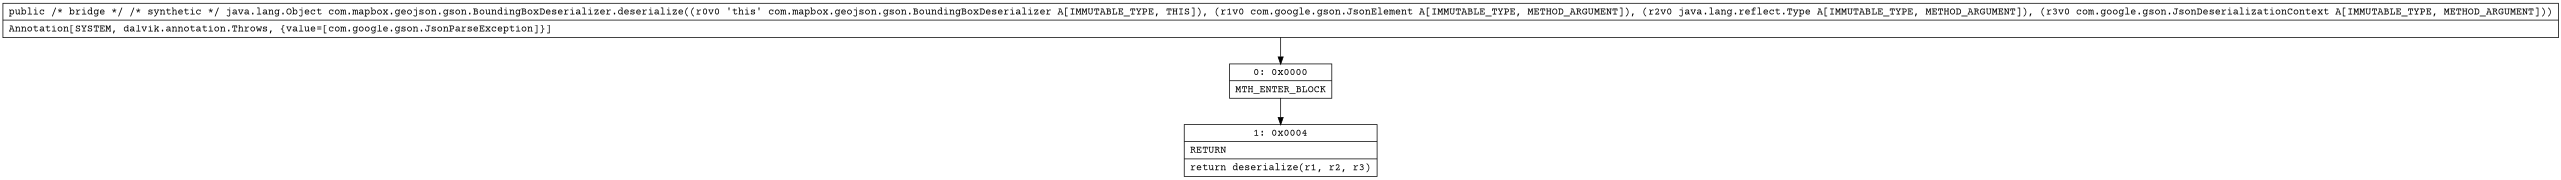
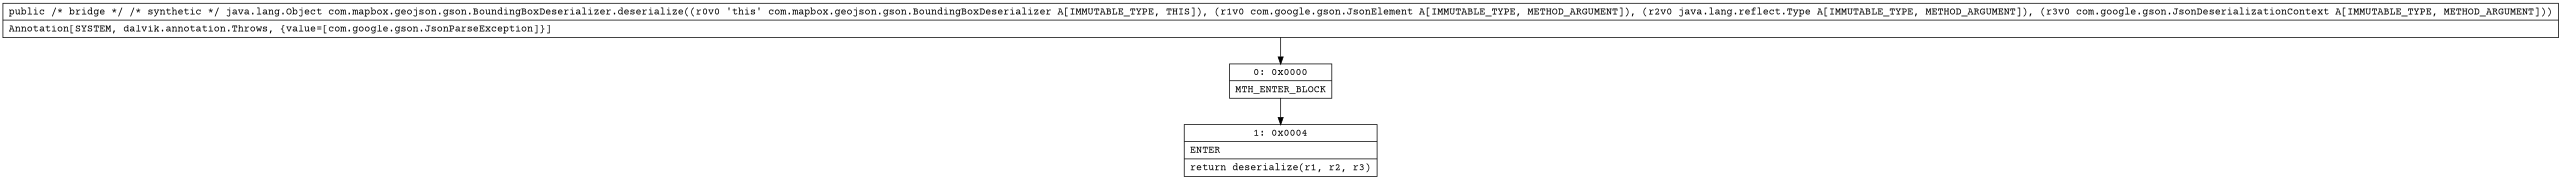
node "1: 0x0004": text "RETURN" -> "ENTER"
